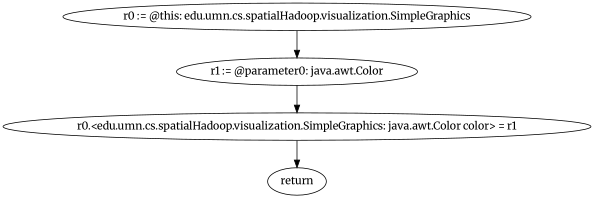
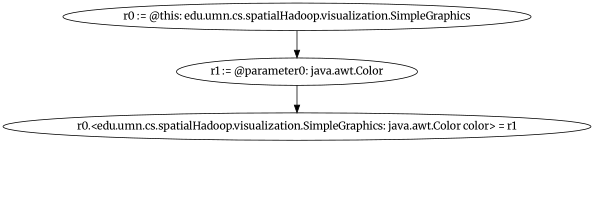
node "return": removed
